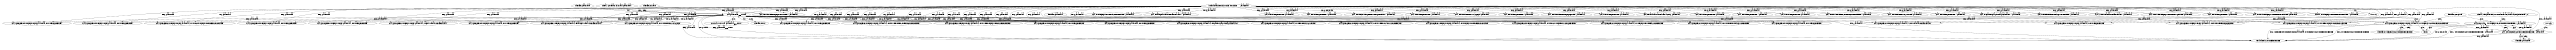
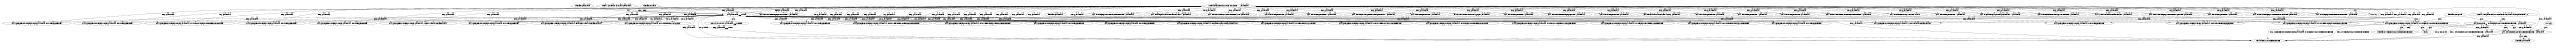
edge "(MethodParameterIn,OMX_IN OMX_PTR        paramData)" -> "(Call,paramData == NULL)": label "DDG: paramData" -> "PARAM: paramData"
edge "(MethodParameterIn,OMX_IN OMX_PTR        paramData)" -> "(Call,(OMX_QCOM_PLATFORMPRIVATE_EXTN *) paramData)": label "DDG: comp_role" -> "DDG: paramData"
node "(Call,(QOMX_VIDEO_CUSTOM_BUFFERSIZE*)paramData)": added
node "(Call,(QOMX_INDEXDOWNSCALAR*)paramData)": label "(Call,(QOMX_INDEXDOWNSCALAR*)paramData)" -> "(Block,(QOMX_INDEXDOWNSCALAR*)paramData)"
node "(Call,(OMX_PRIORITYMGMTTYPE*) paramData)": label "(Call,(OMX_PRIORITYMGMTTYPE*) paramData)" -> "(Call,(OMX_PRIORITYMGMTTYPE*) native)"
node "(Invalid,(OMX_PARAM_PORTDEFINITIONTYPE *) paramData)": label "(Invalid,(OMX_PARAM_PORTDEFINITIONTYPE *) paramData)" -> "(Call,(OMX_PARAM_PORTDEFINITIONTYPE *) paramData)"
node "(ControlStructure,if (paramData == NULL))": label "(ControlStructure,if (paramData == NULL))" -> "(ControlStructure,if (paramData == ORDER))"
node "(Identifier,NULL)": removed
node "(Call,comp_role = (OMX_PARAM_COMPONENTROLETYPE *) paramData)": label "(Call,comp_role = (OMX_PARAM_COMPONENTROLETYPE *) paramData)" -> "(Call,hComp_role = (OMX_PARAM_COMPONENTROLETYPE *) paramData)"
